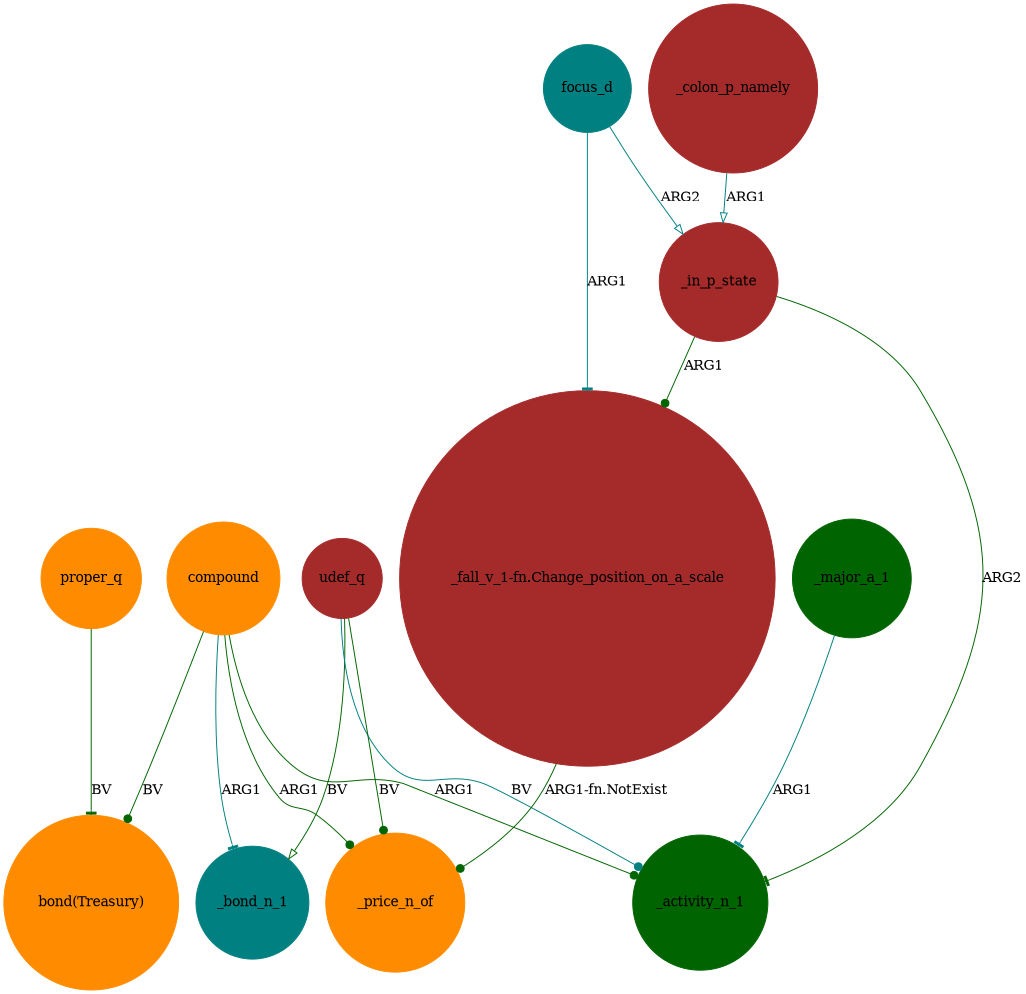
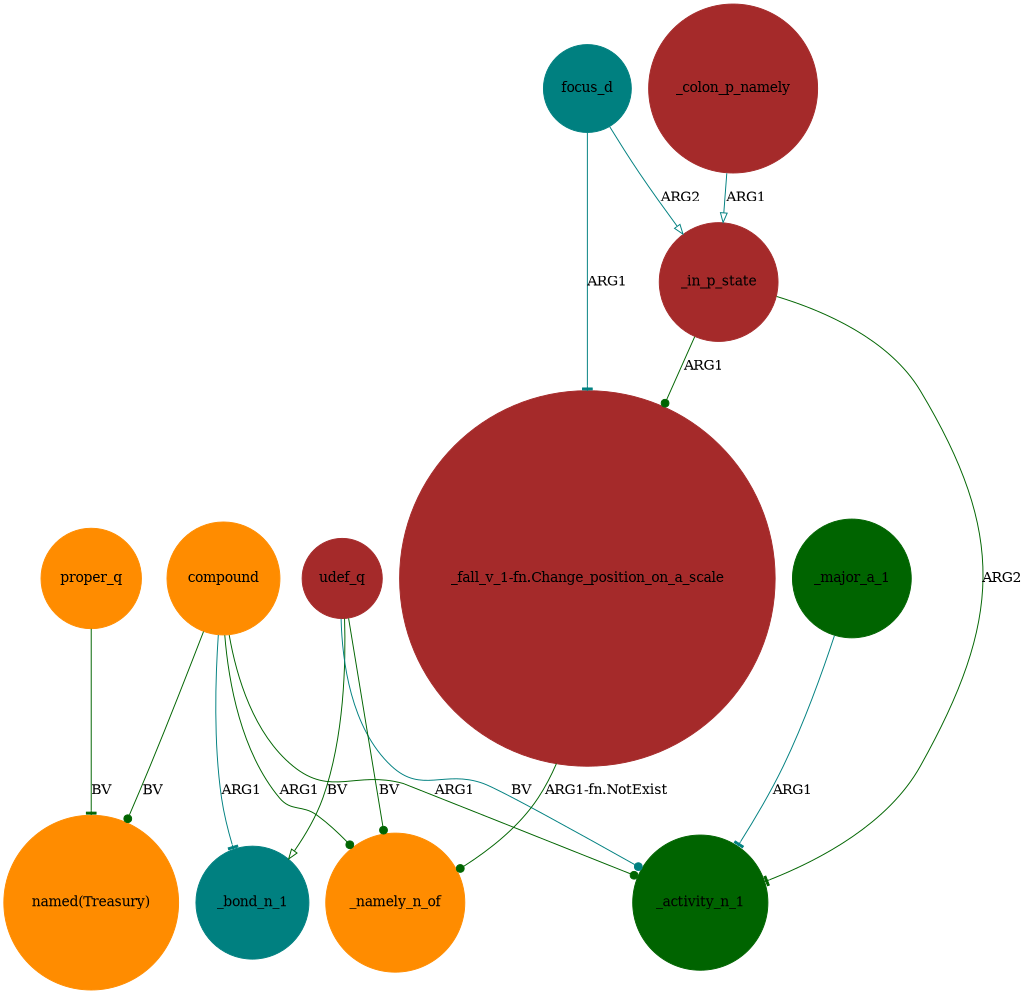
node "bond(Treasury)": label "bond(Treasury)" -> "named(Treasury)"
node "_price_n_of": label "_price_n_of" -> "_namely_n_of"
